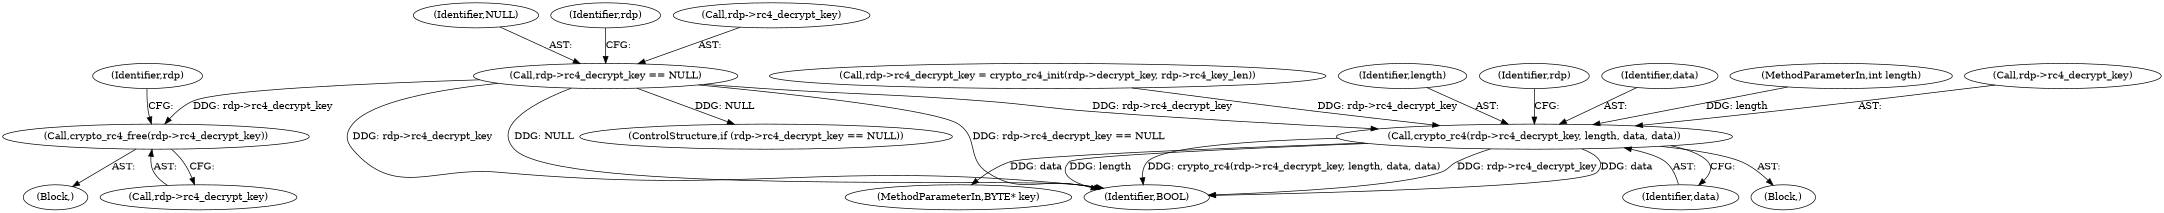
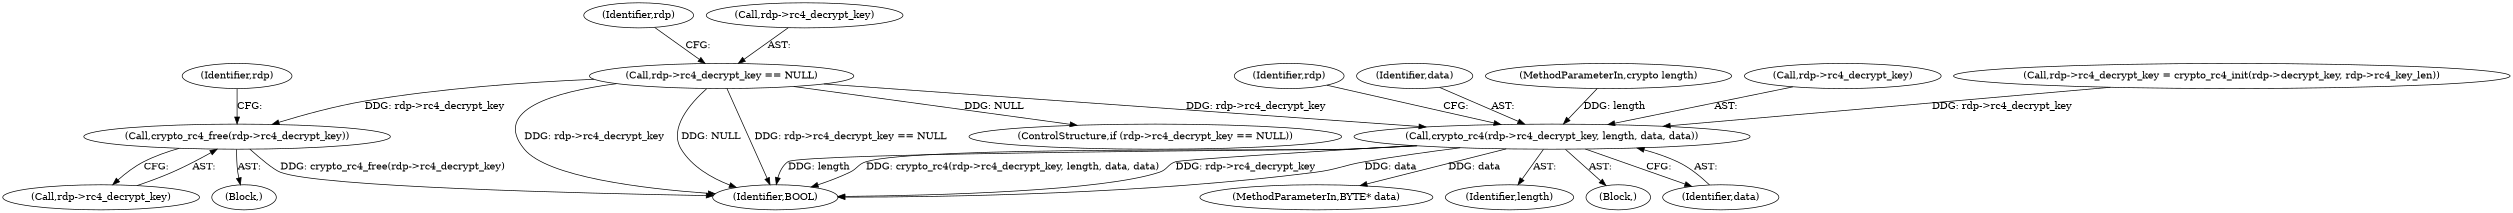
node "(Identifier,NULL)": removed
node "(MethodParameterIn,int length)": label "(MethodParameterIn,int length)" -> "(MethodParameterIn,crypto length)"
edge "(Identifier,length)" -> "(Call,crypto_rc4(rdp->rc4_decrypt_key, length, data, data))": reversed
edge "(Call,crypto_rc4_free(rdp->rc4_decrypt_key))" -> "(Identifier,BOOL)": added, label "DDG: crypto_rc4_free(rdp->rc4_decrypt_key)"
node "(MethodParameterIn,BYTE* key)": label "(MethodParameterIn,BYTE* key)" -> "(MethodParameterIn,BYTE* data)"
